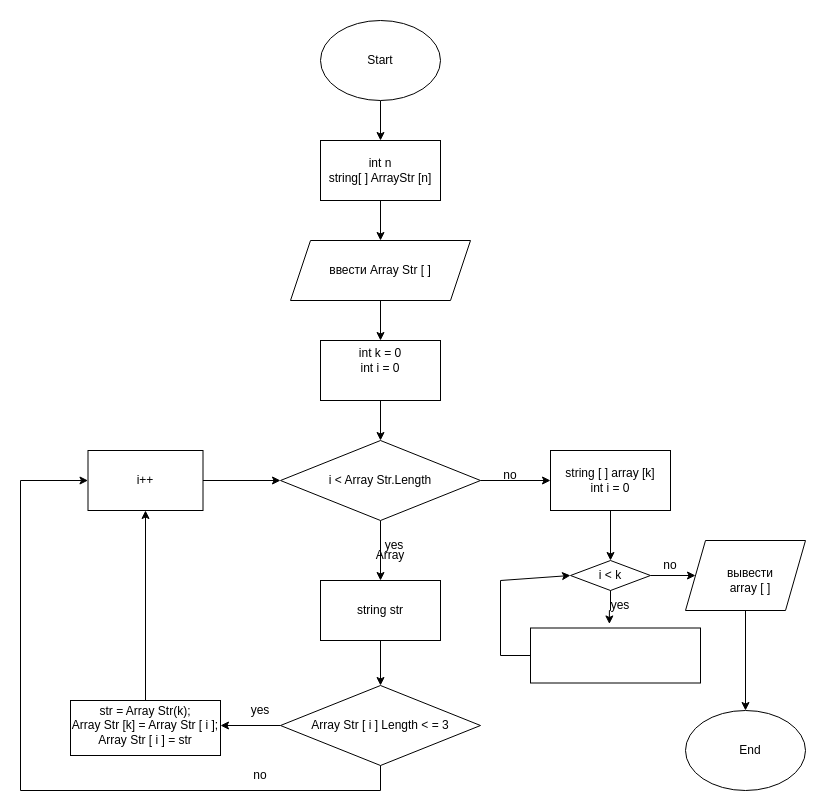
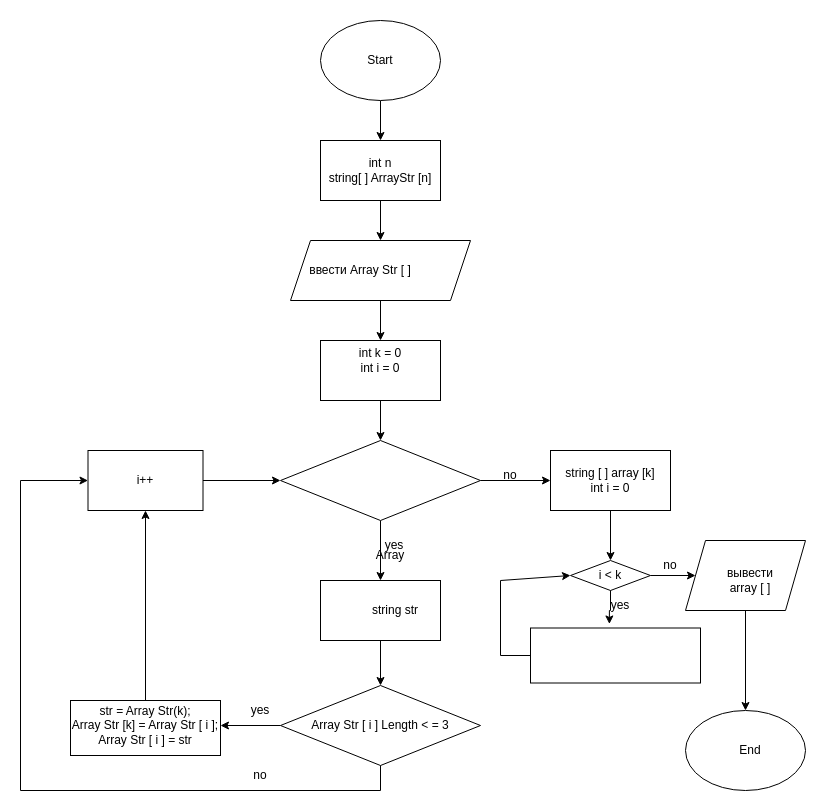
node "ввести Array Str [ ]": moved (381, 271) -> (361, 271)
node "i < Array Str.Length": removed
node "string str": moved (381, 611) -> (396, 611)
